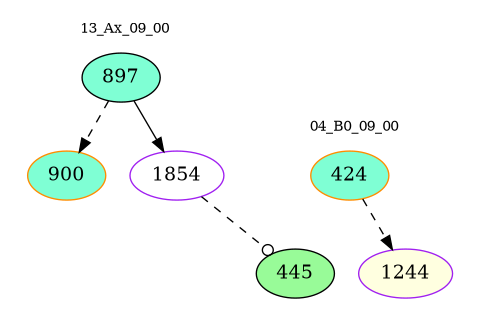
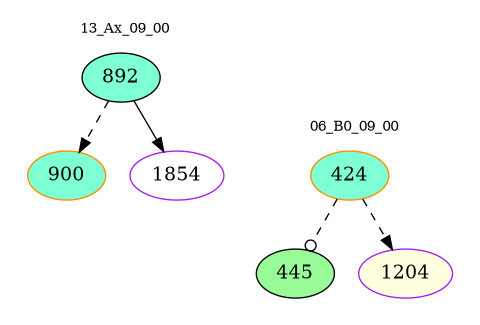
node "897": label "897" -> "892"
cluster "04_B0_09_00": label "04_B0_09_00" -> "06_B0_09_00"
edge "1854" -> "445": now "424" -> "445"
node "1244": label "1244" -> "1204"
